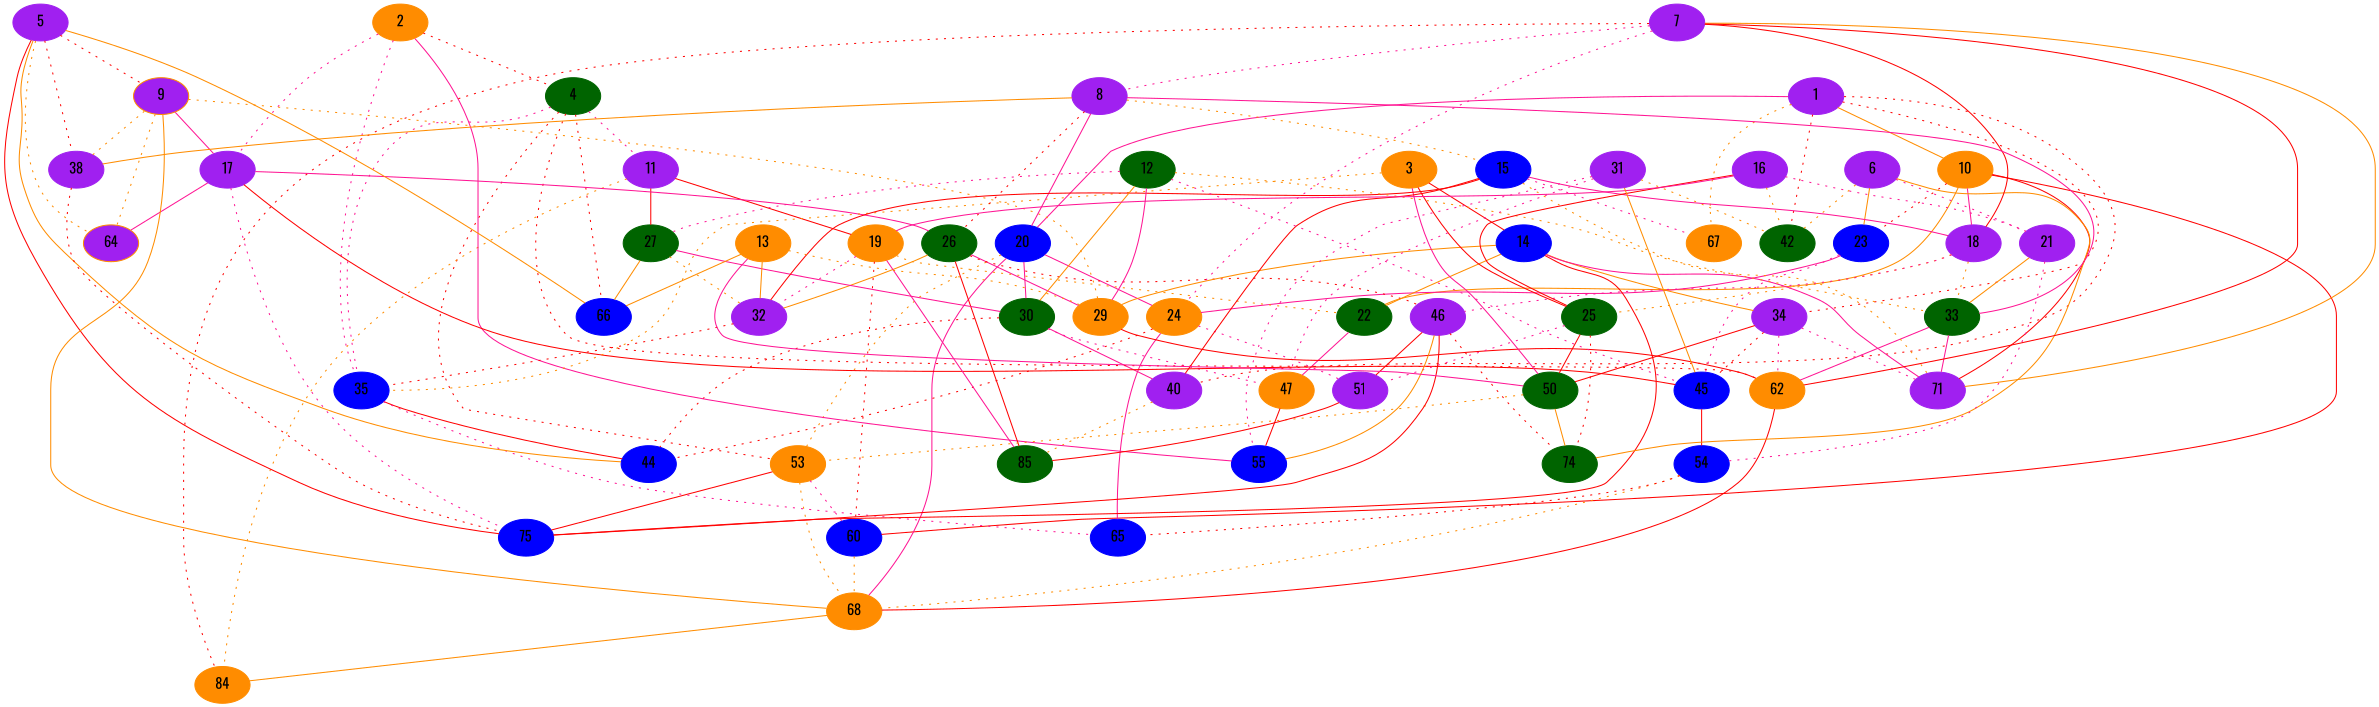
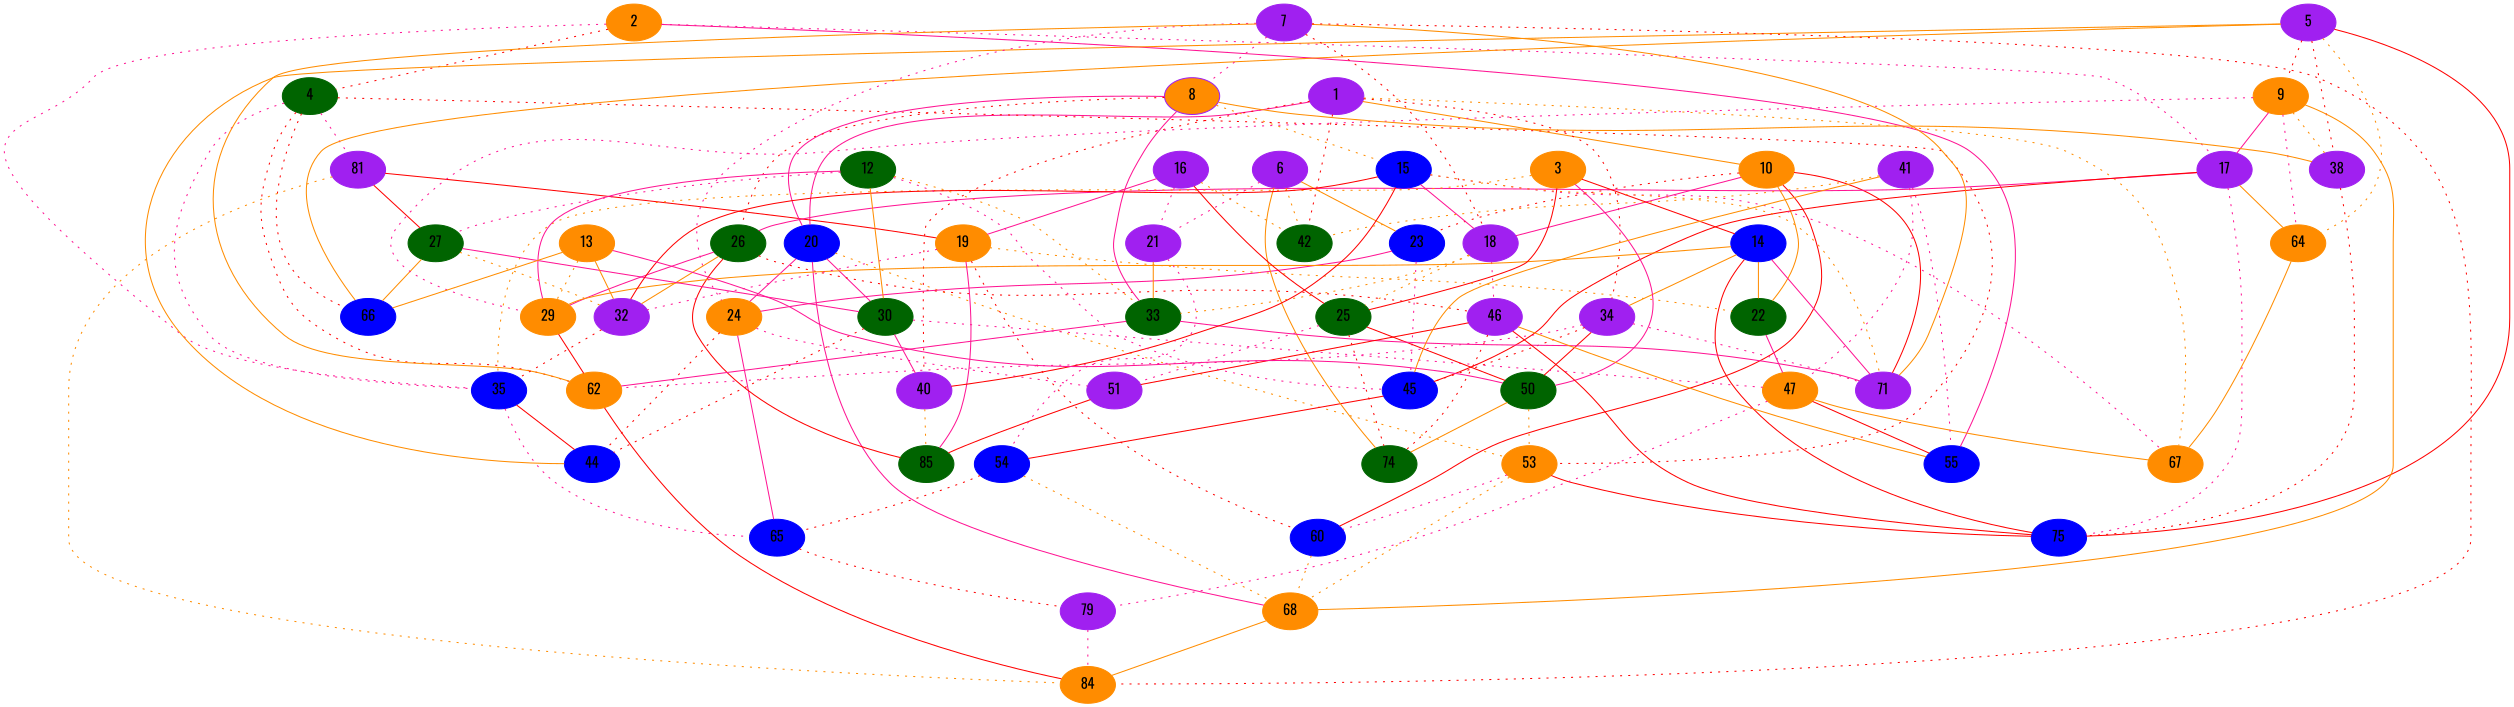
edge "7" -- "18": style solid -> dotted
node "9": fillcolor purple -> darkorange
node "8": fillcolor purple -> darkorange
edge "9" -- "29": color darkorange -> deeppink
edge "7" -- "62": color red -> darkorange
edge "9" -- "64": color darkorange -> deeppink
node "11": label "11" -> "81"
node "31": label "31" -> "41"
edge "17" -- "64": color deeppink -> darkorange
node "64": fillcolor purple -> darkorange
edge "64" -- "67": added
edge "47" -- "67": added
edge "62" -- "68": now "62" -- "84"
node "79": added
